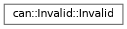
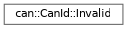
node "can::Invalid::Invalid": label "can::Invalid::Invalid" -> "can::CanId::Invalid"
